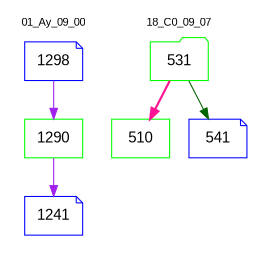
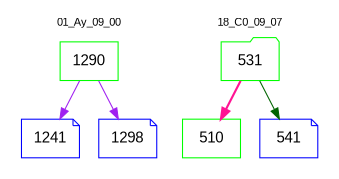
edge "1298" -> "1290": reversed
